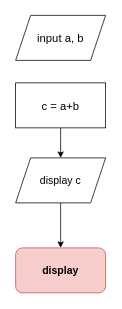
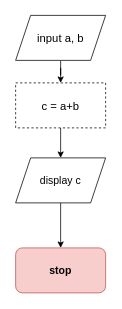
edge "input a, b" -> "c = a+b": added
node "c = a+b": style solid -> dashed
node "display": label "display" -> "stop"
